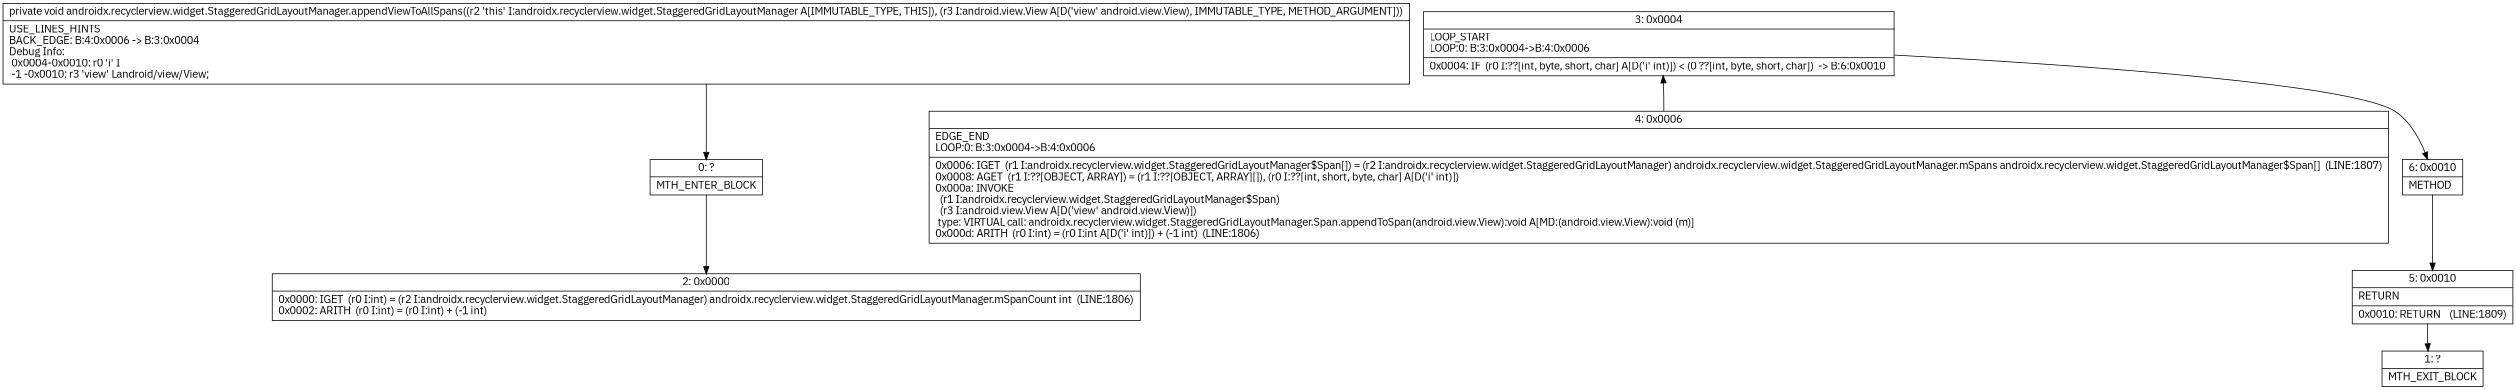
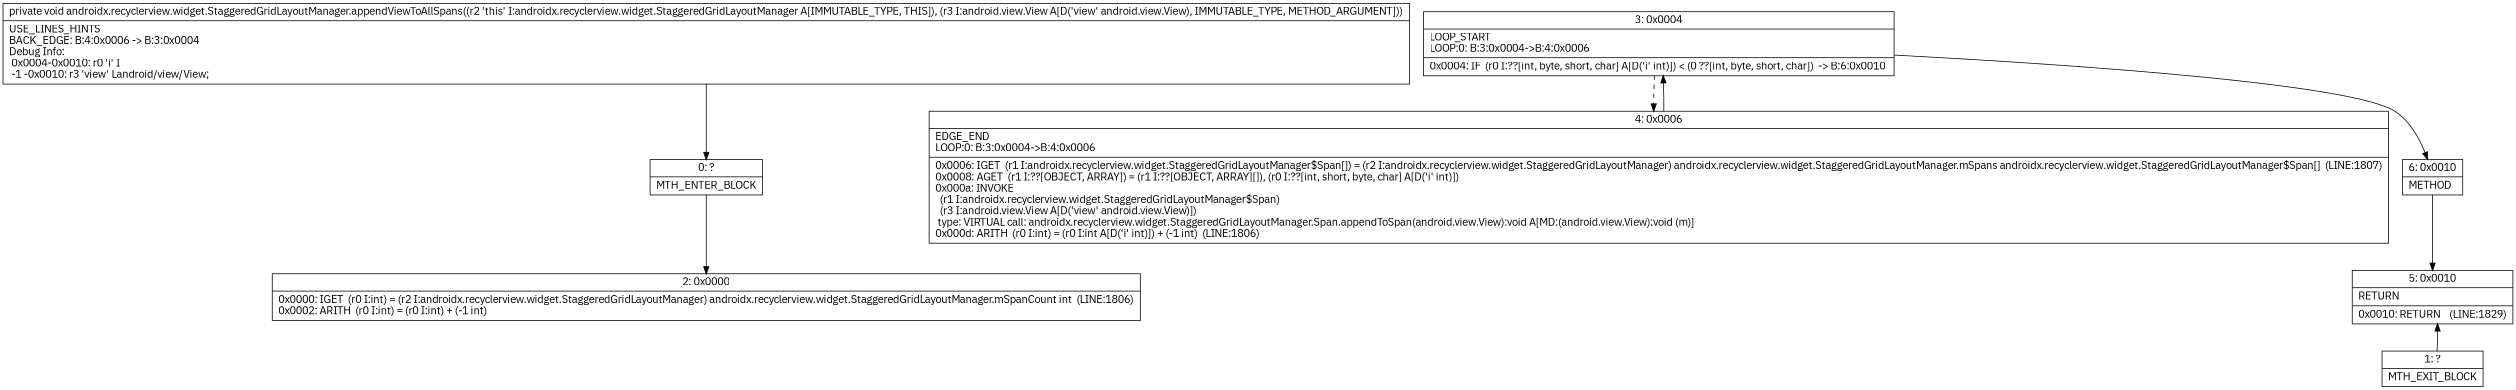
edge "3: 0x0004" -> "4: 0x0006": added
node "5: 0x0010": text "0x0010: RETURN    (LINE:1809)" -> "0x0010: RETURN    (LINE:1829)"
edge "5: 0x0010" -> "1: ?": reversed
